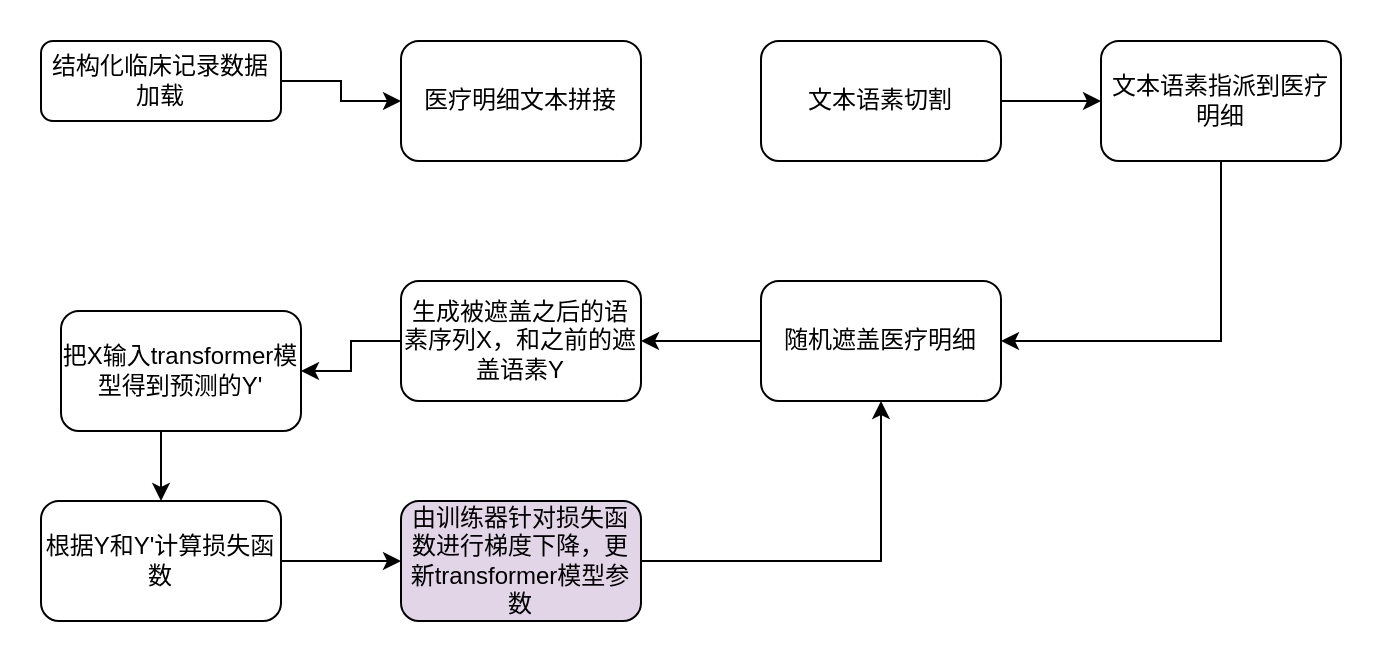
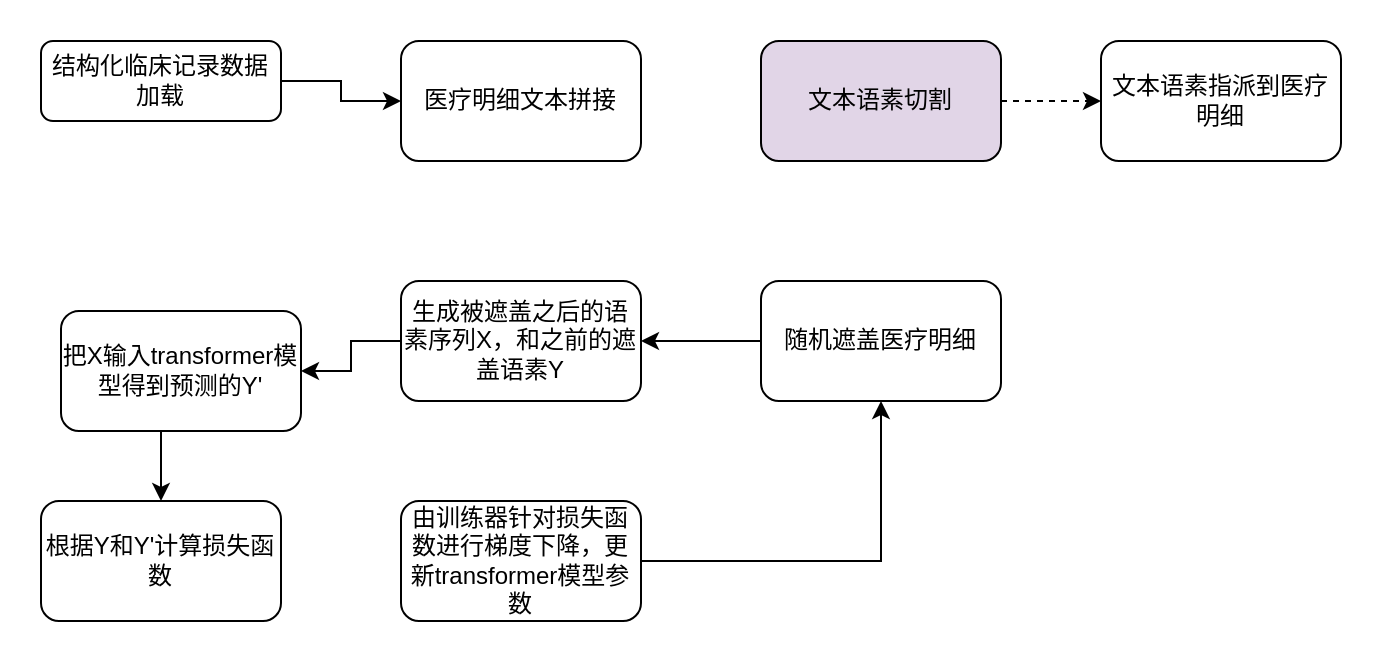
node "文本语素切割": fillcolor #ffffff -> #e1d5e7
edge "文本语素切割" -> "文本语素指派到医疗明细": style solid -> dashed
edge "文本语素指派到医疗明细" -> "随机遮盖医疗明细": removed
edge "根据Y和Y'计算损失函数" -> "由训练器针对损失函数进行梯度下降，更新transformer模型参数": removed
node "由训练器针对损失函数进行梯度下降，更新transformer模型参数": fillcolor #e1d5e7 -> #ffffff
